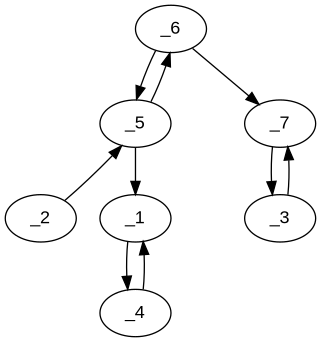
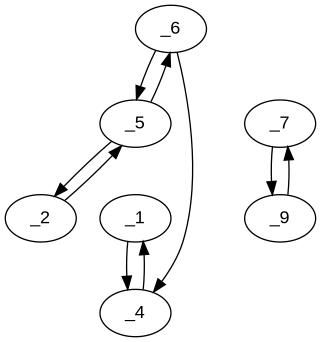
edge "_6" -> "_7": now "_6" -> "_4"
edge "_5" -> "_1": now "_5" -> "_2"
node "_3": label "_3" -> "_9"
